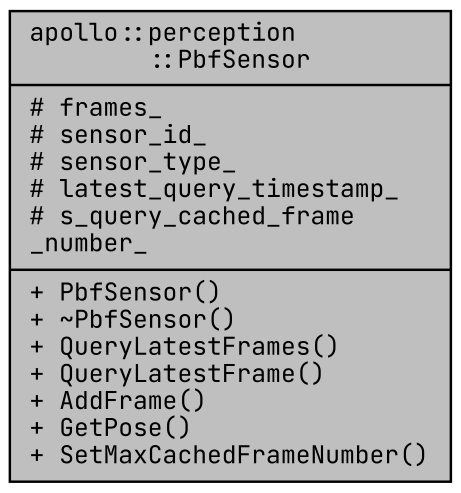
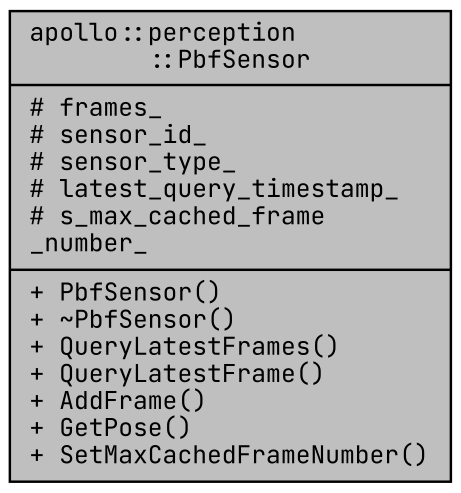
node "apollo::perception": text "# s_query_cached_frame" -> "# s_max_cached_frame"
